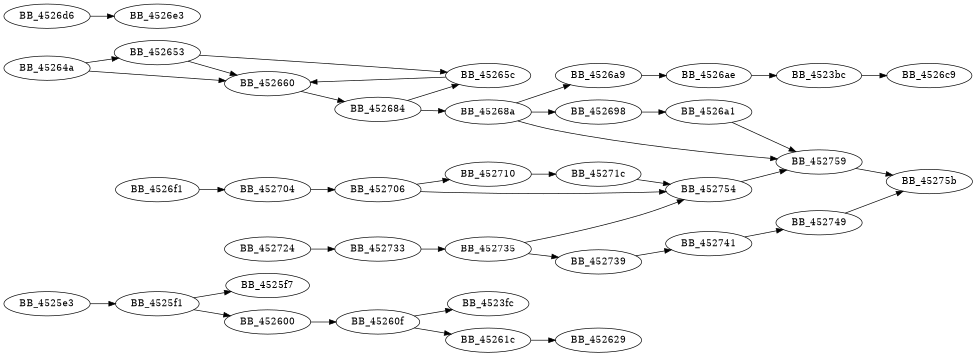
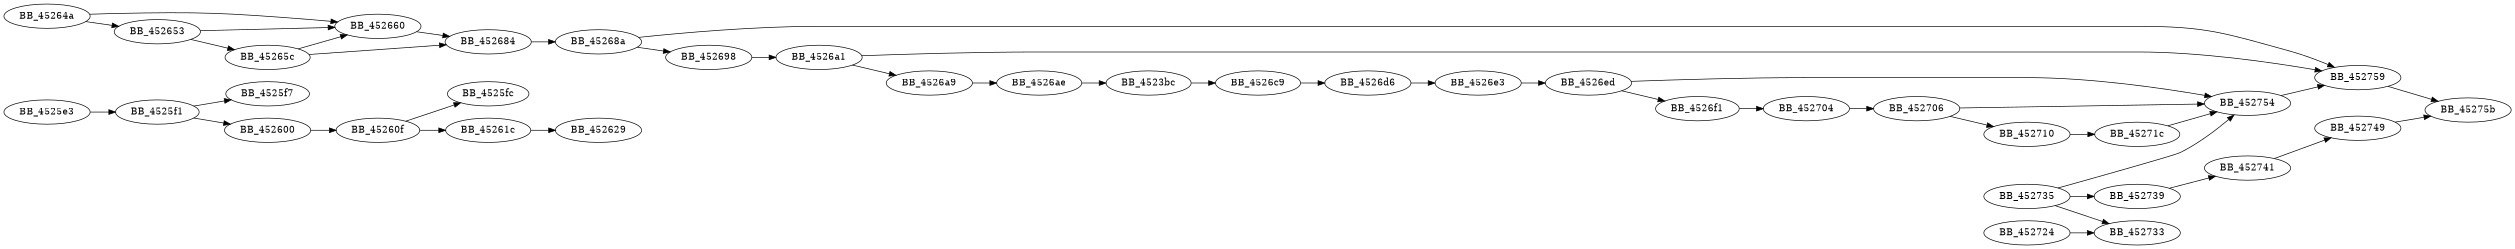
edge "BB_4526c9" -> "BB_4526d6": added
node "BB_4526ed": added
edge "BB_452684" -> "BB_45265c": reversed
edge "BB_45268a" -> "BB_4526a9": now "BB_4526a1" -> "BB_4526a9"
edge "BB_452733" -> "BB_452735": reversed
node "BB_4523fc": label "BB_4523fc" -> "BB_4525fc"
